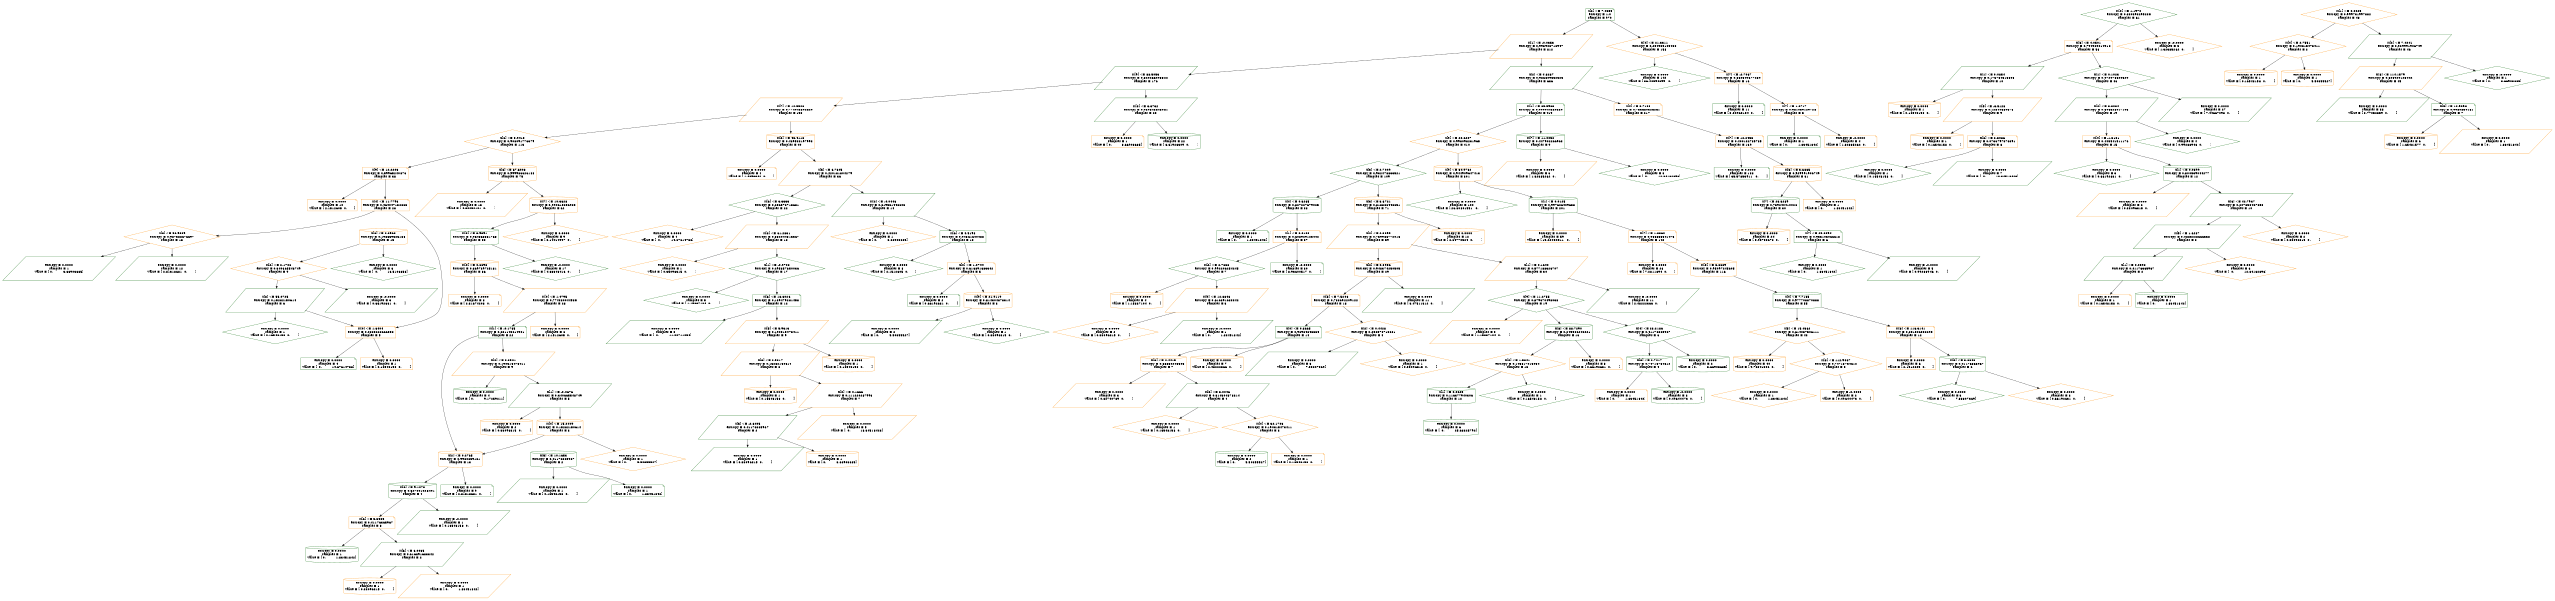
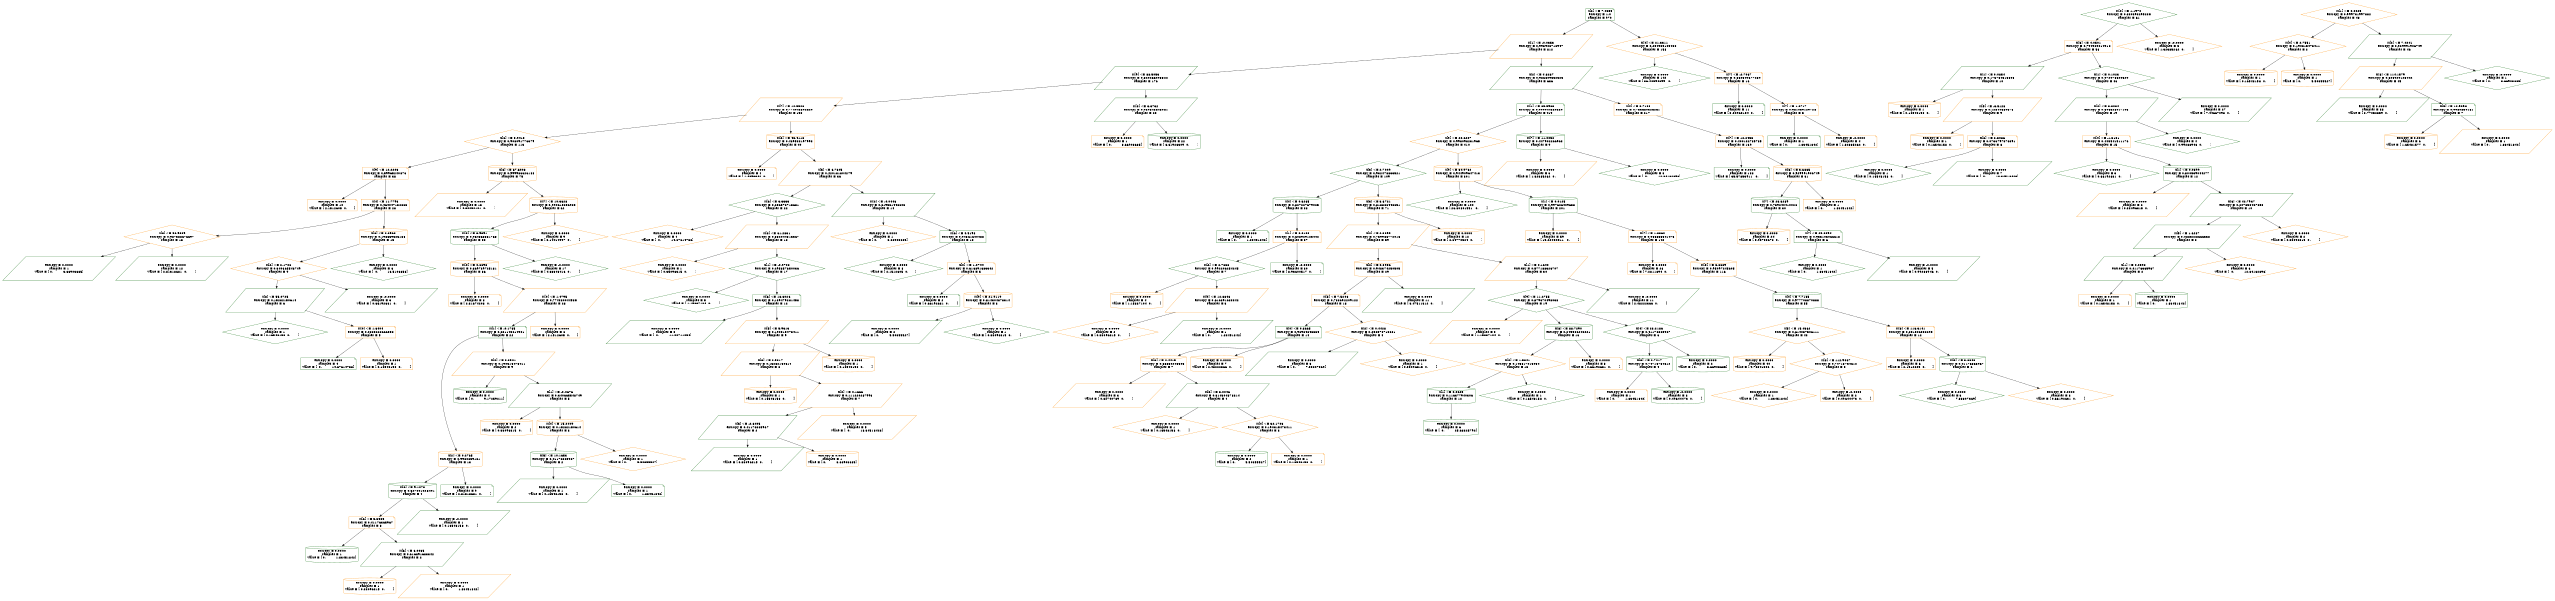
edge "X[4] <= 11.7793 entropy = 0.464047132863 samples = 28" -> "X[0] <= 1.6404 entropy = 0.0883228666558 samples = 5": now "X[4] <= 11.7793 entropy = 0.464047132863 samples = 28" -> "X[6] <= 2.8968 entropy = 0.198659325188 samples = 15"
edge "X[4] <= 15.2449 entropy = 0.15282150614 samples = 3" -> "X[2] <= 0.2765 entropy = 0.9980859181 samples = 13": now "X[4] <= 15.2449 entropy = 0.15282150614 samples = 3" -> "X[5] <= 10.1653 entropy = 0.41176365967 samples = 2"
